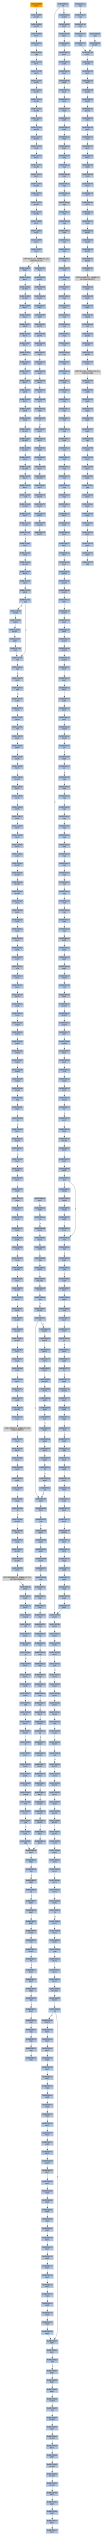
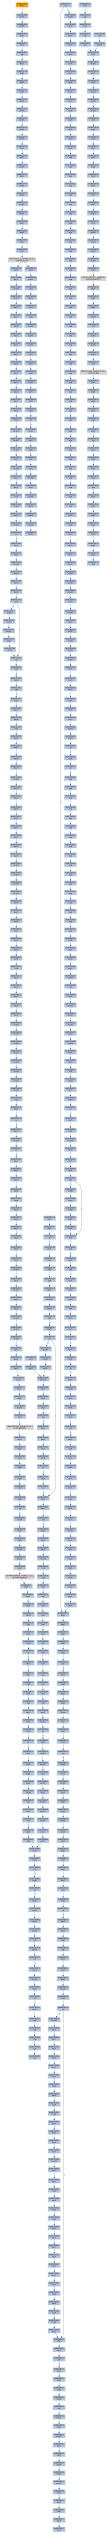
edge "0x003504fc movl" -> "0x003504ff xorl": now "0x003504fc movl" -> "0x00350504 movzwl"
